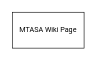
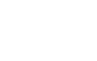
node "MTASA Wiki Page": removed
